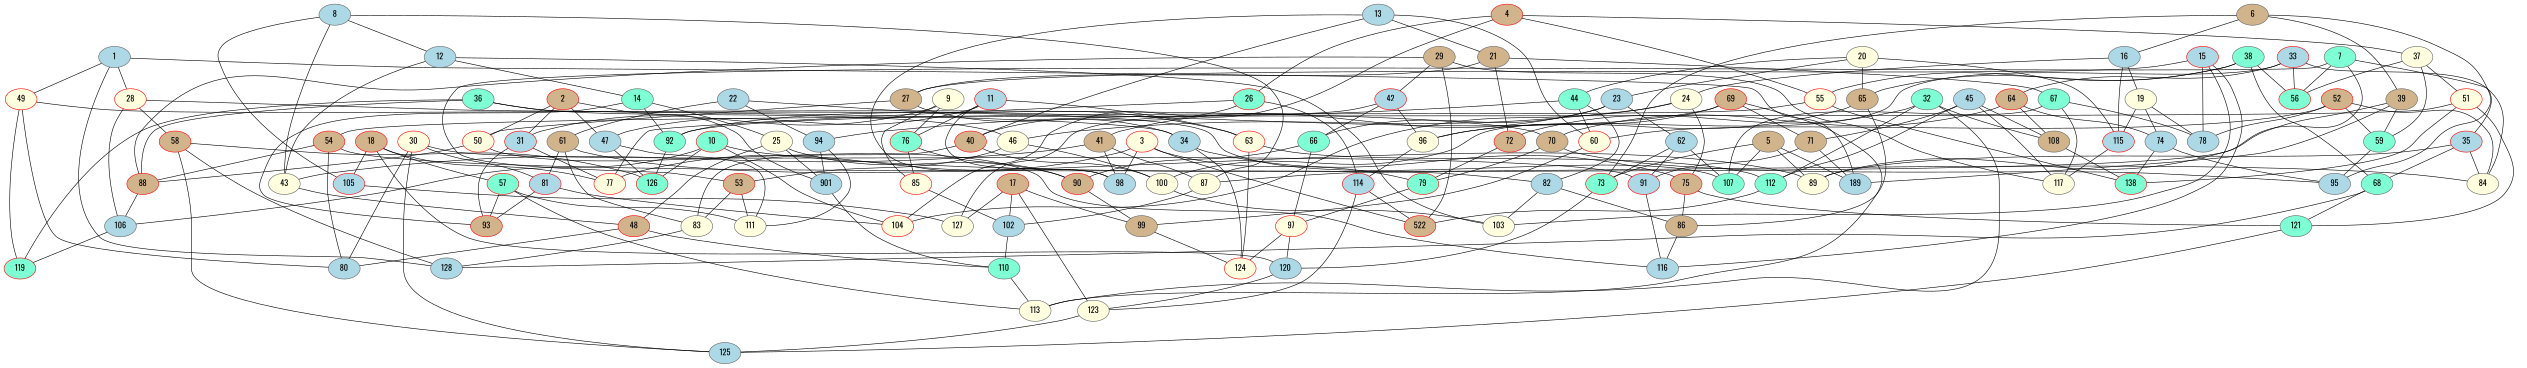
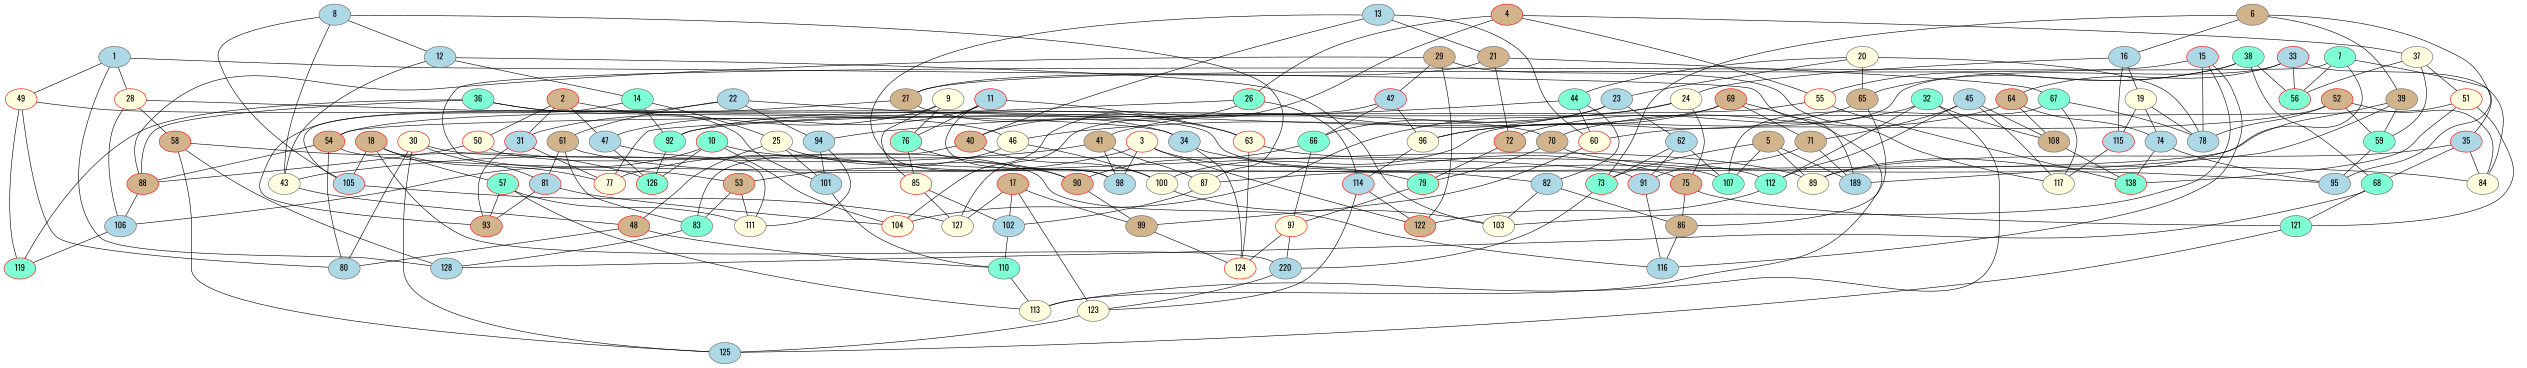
edge "20" -- "115": now "20" -- "78"
edge "22" -- "105": added
edge "27" -- "50": now "27" -- "54"
node "901": label "901" -> "101"
edge "85" -- "127": added
node "83": fillcolor lightyellow -> aquamarine
node "522": label "522" -> "122"
node "120": label "120" -> "220"
